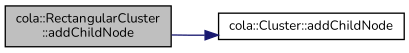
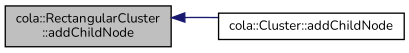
edge "cola::RectangularCluster ::addChildNode" -> "cola::Cluster::addChildNode": reversed
